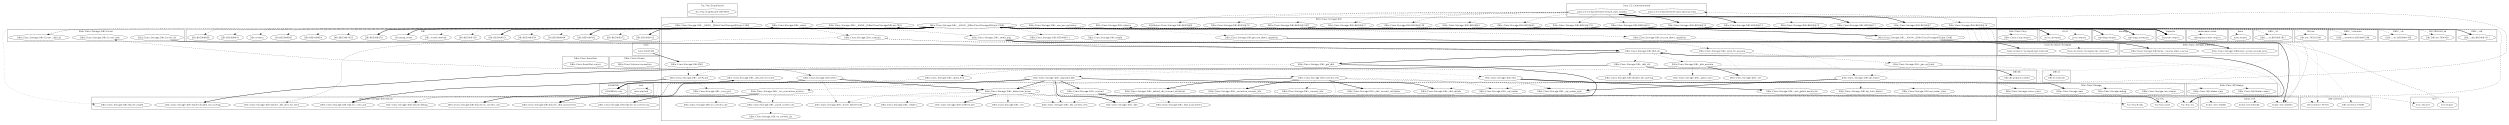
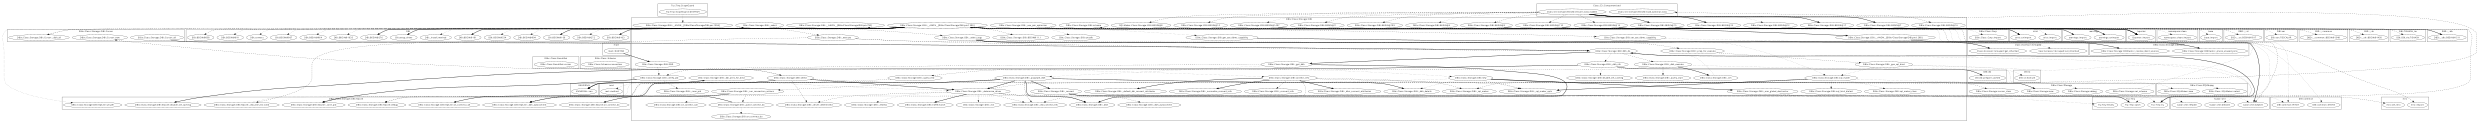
node "DBI::BEGIN@159": removed
